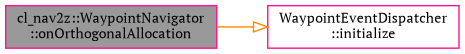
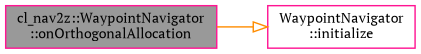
node "WaypointEventDispatcher ::initialize": label "WaypointEventDispatcher ::initialize" -> "WaypointNavigator ::initialize"
